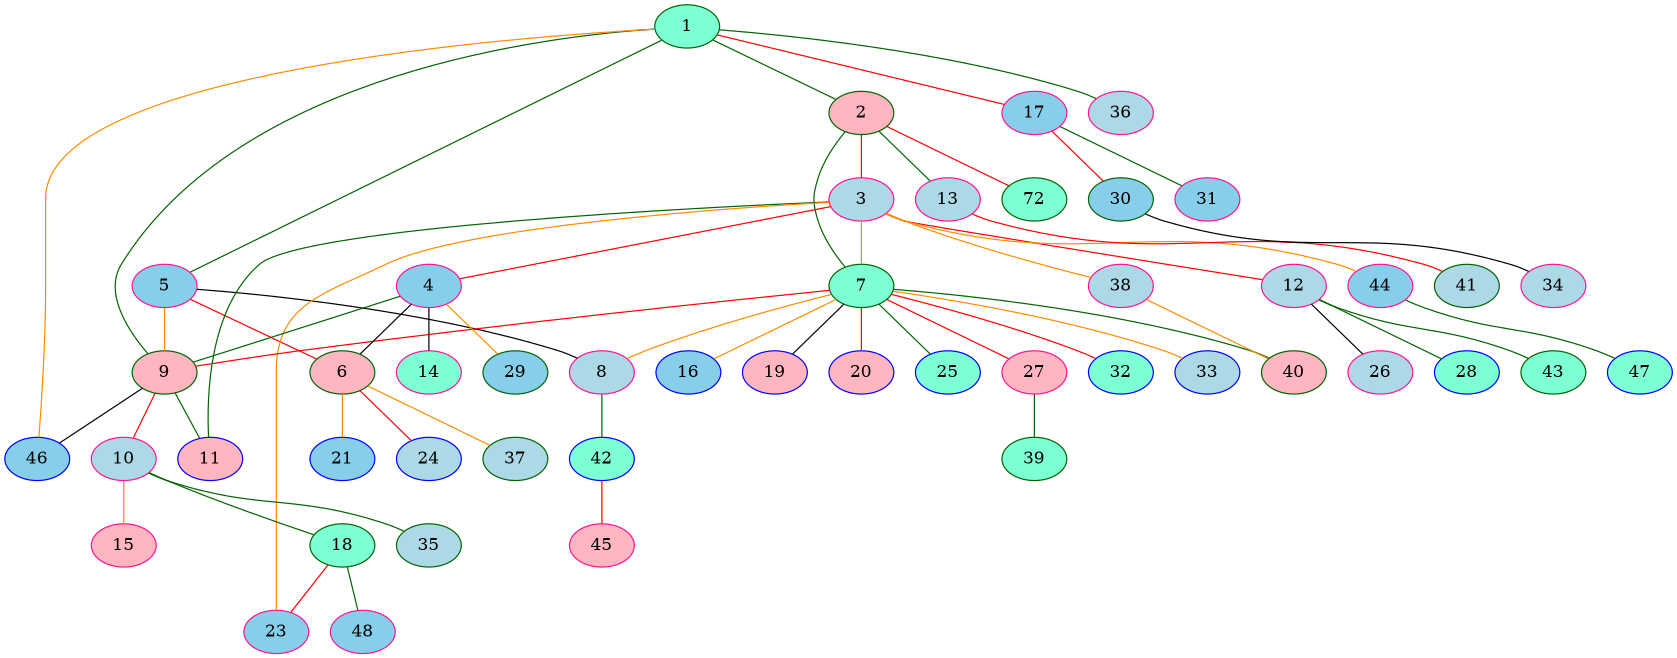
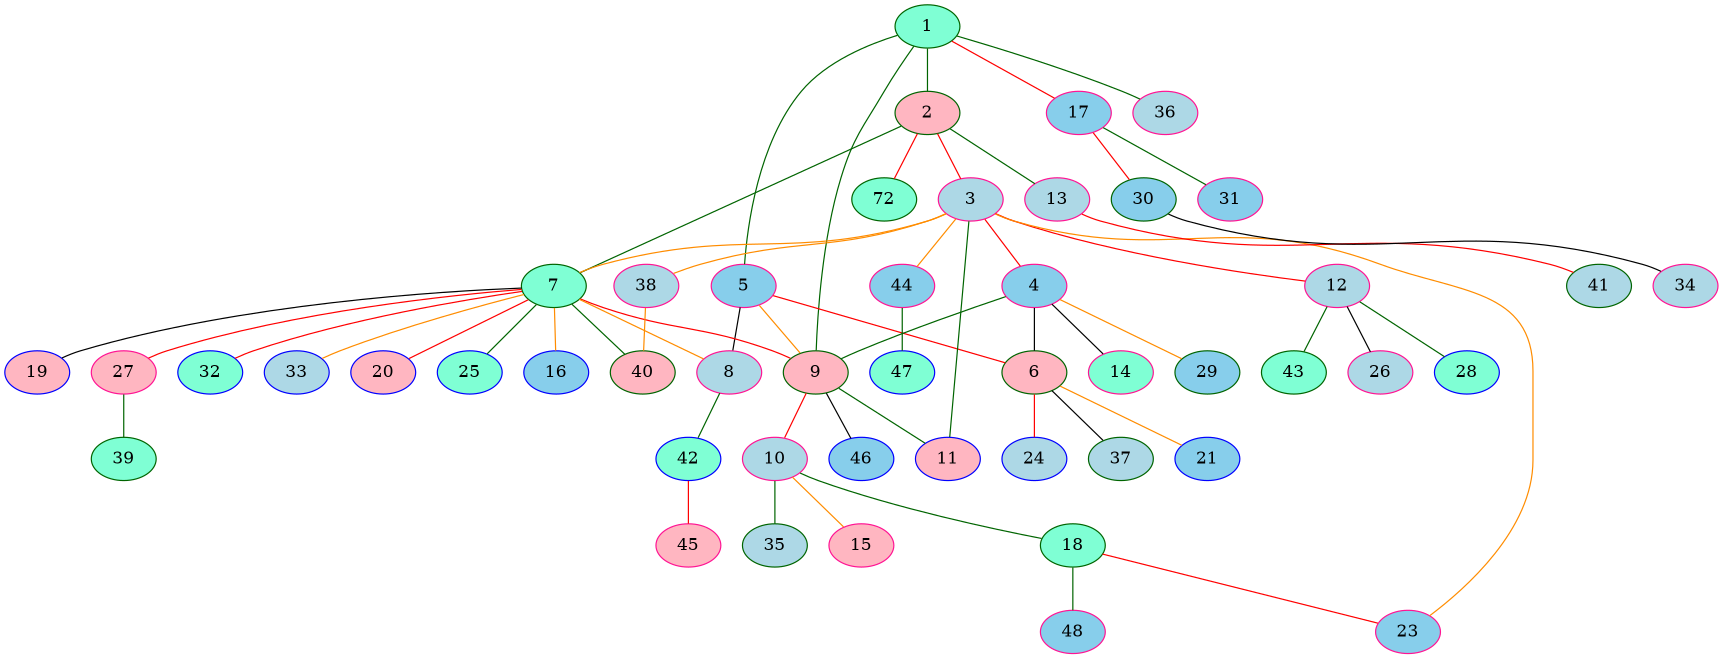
edge "1" -- "46": removed
edge "6" -- "37": color darkorange -> black
